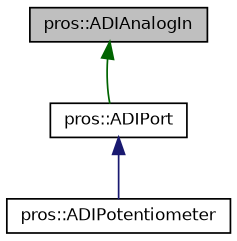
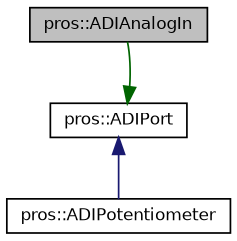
edge "pros::ADIPort" -> "pros::ADIAnalogIn": reversed
